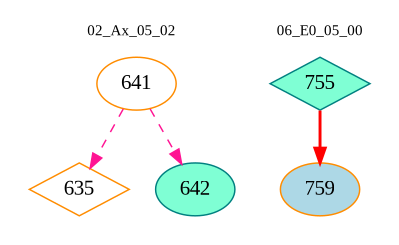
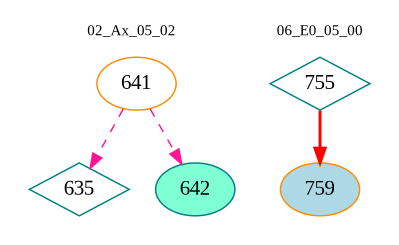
node "755": fillcolor aquamarine -> white
node "635": color darkorange -> teal
